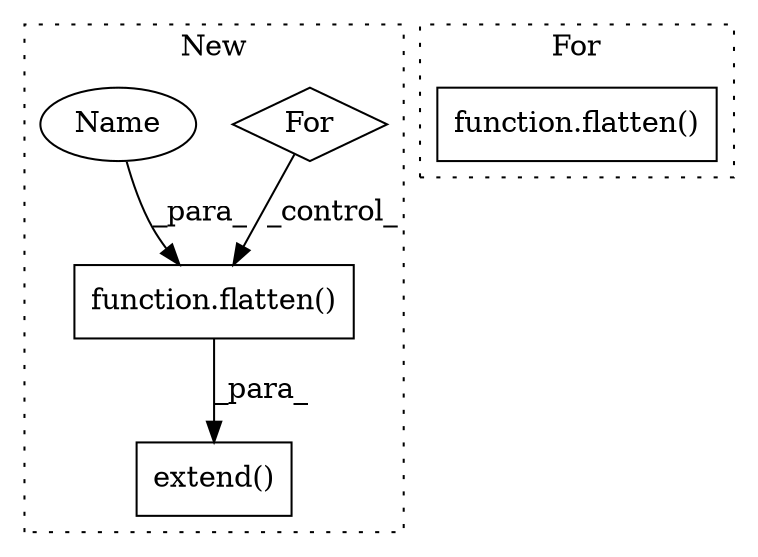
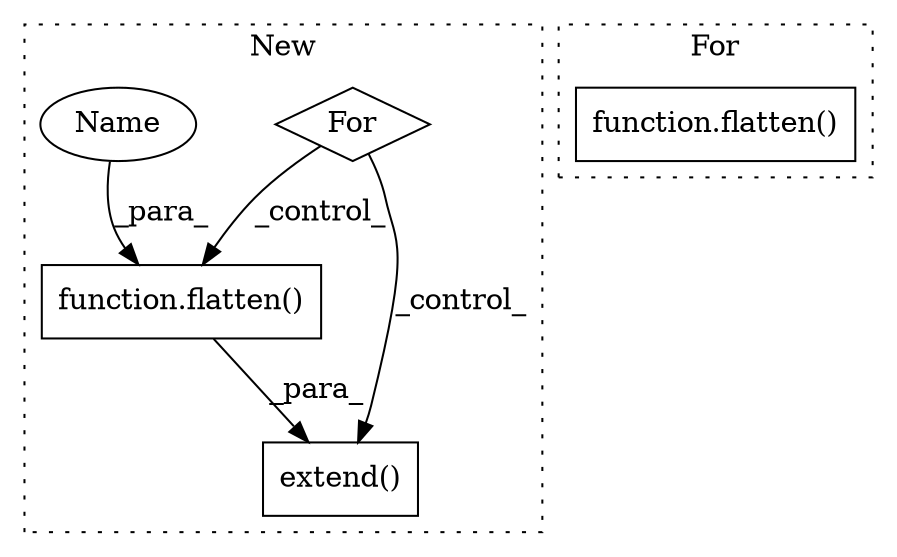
edge "For" -> "extend()": added, label "_control_"
